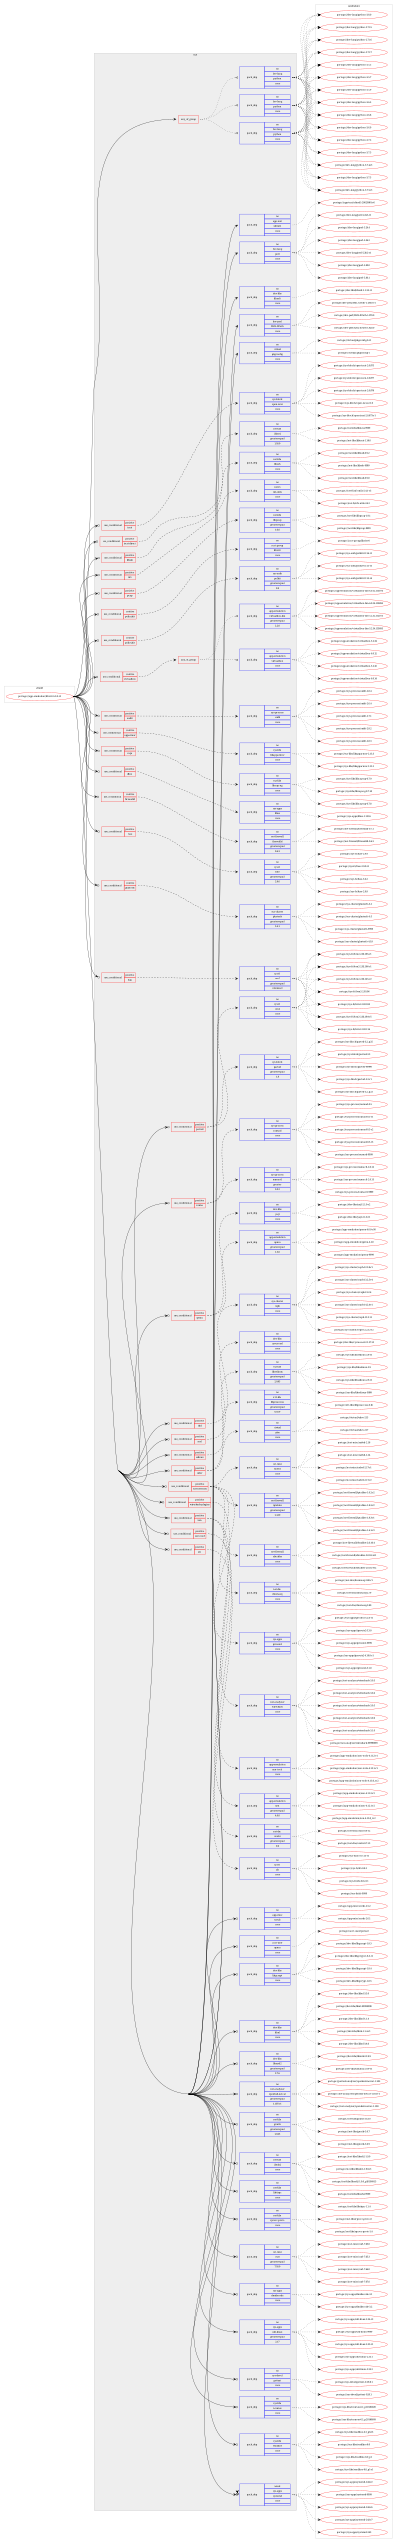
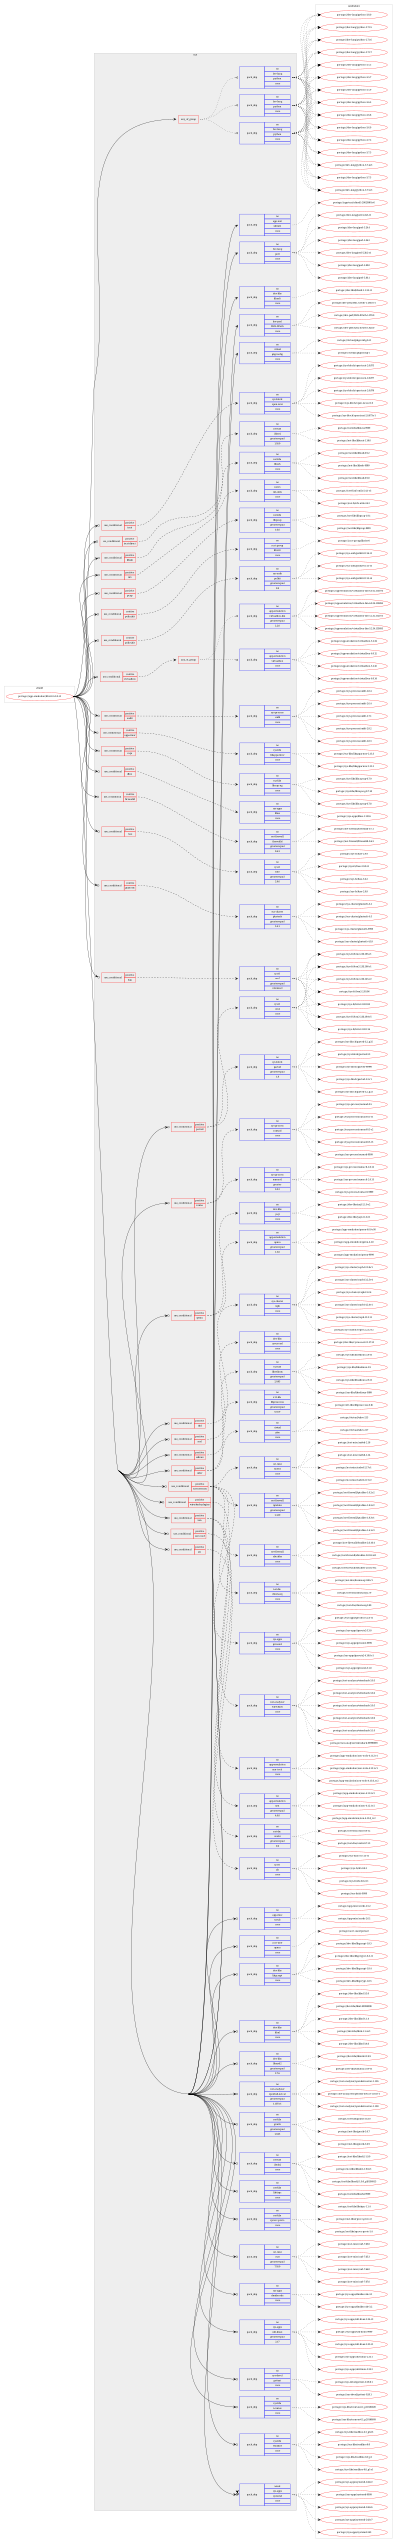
node "portage://parted-analyzer/openbsd-netcat-1.105": label "portage://parted-analyzer/openbsd-netcat-1.105" -> "portage://net-analyzer/openbsd-netcat-1.105"
